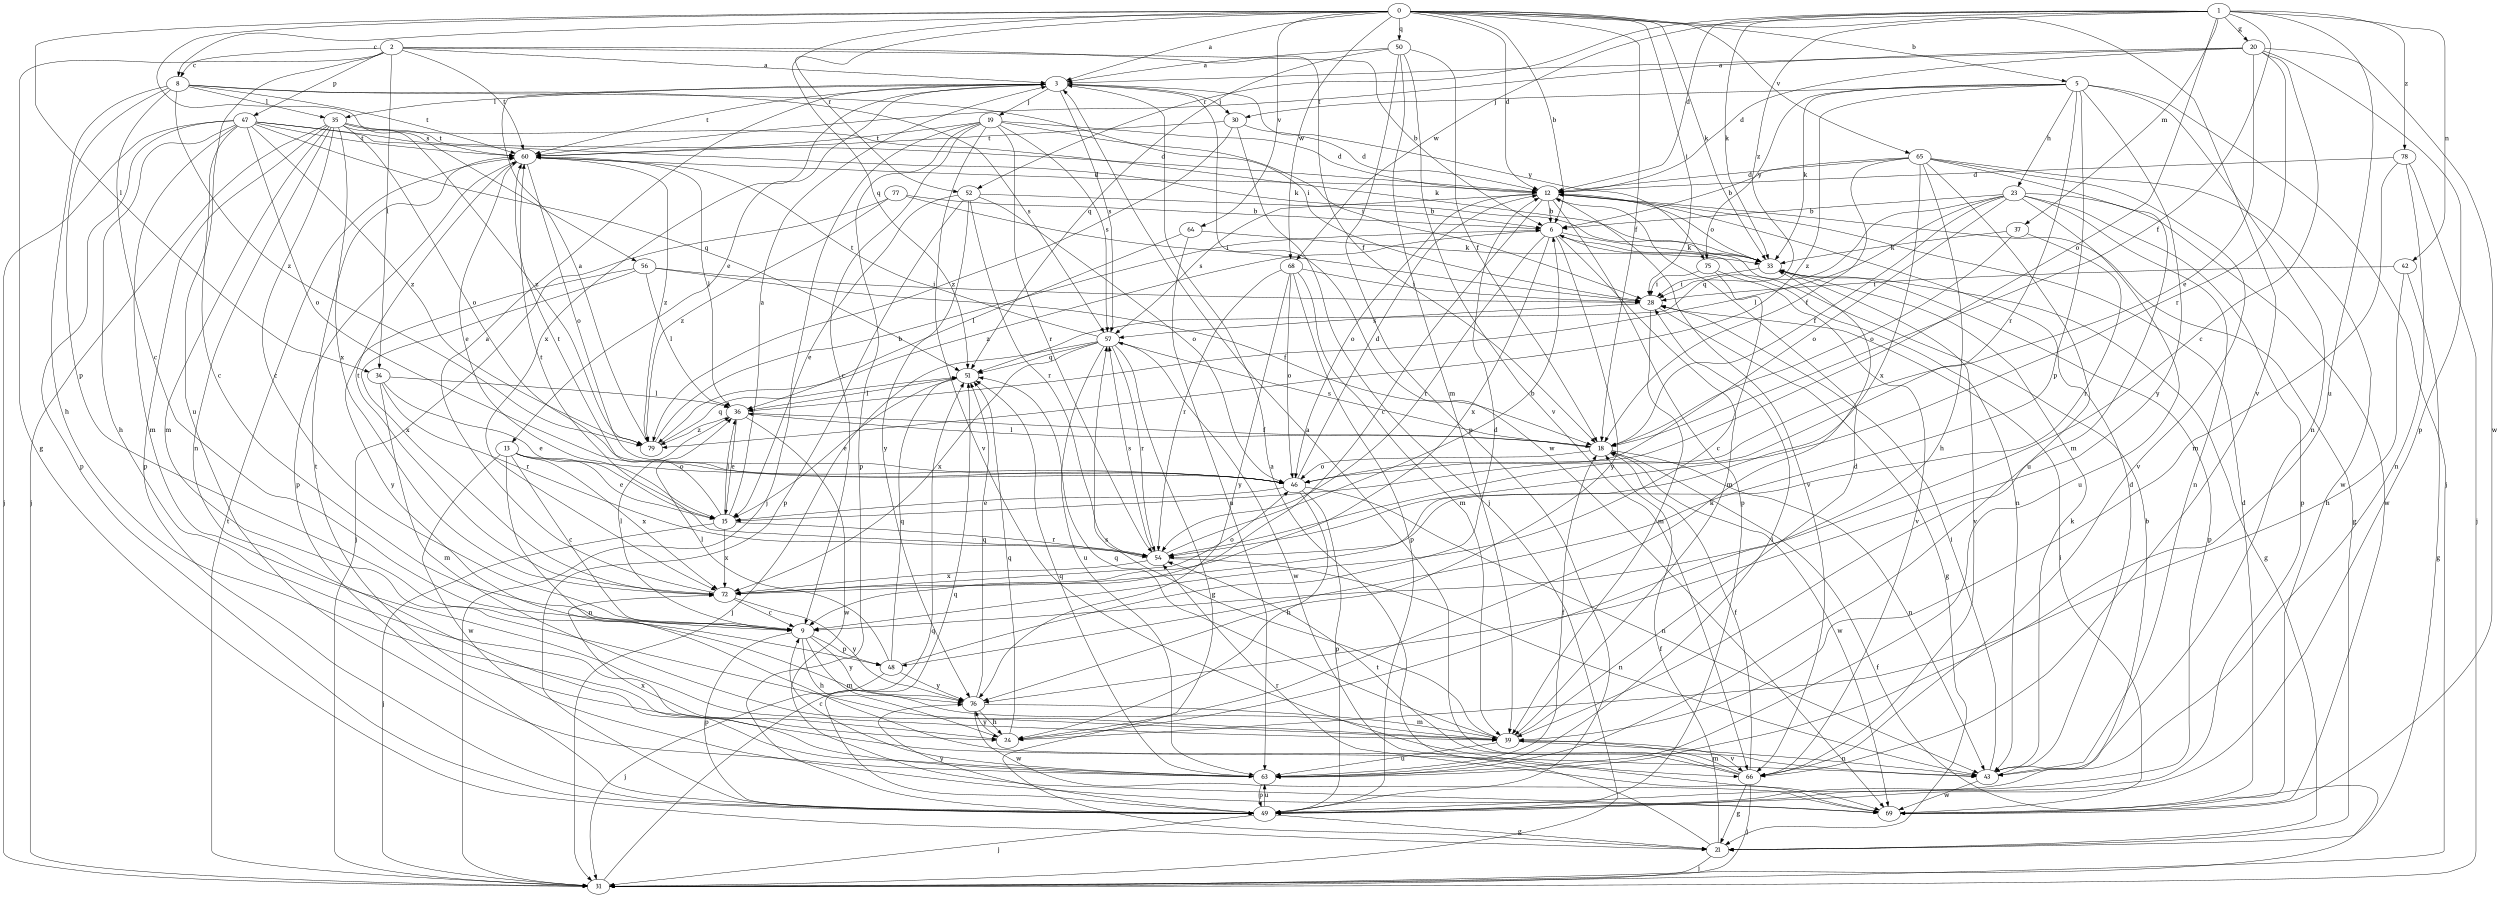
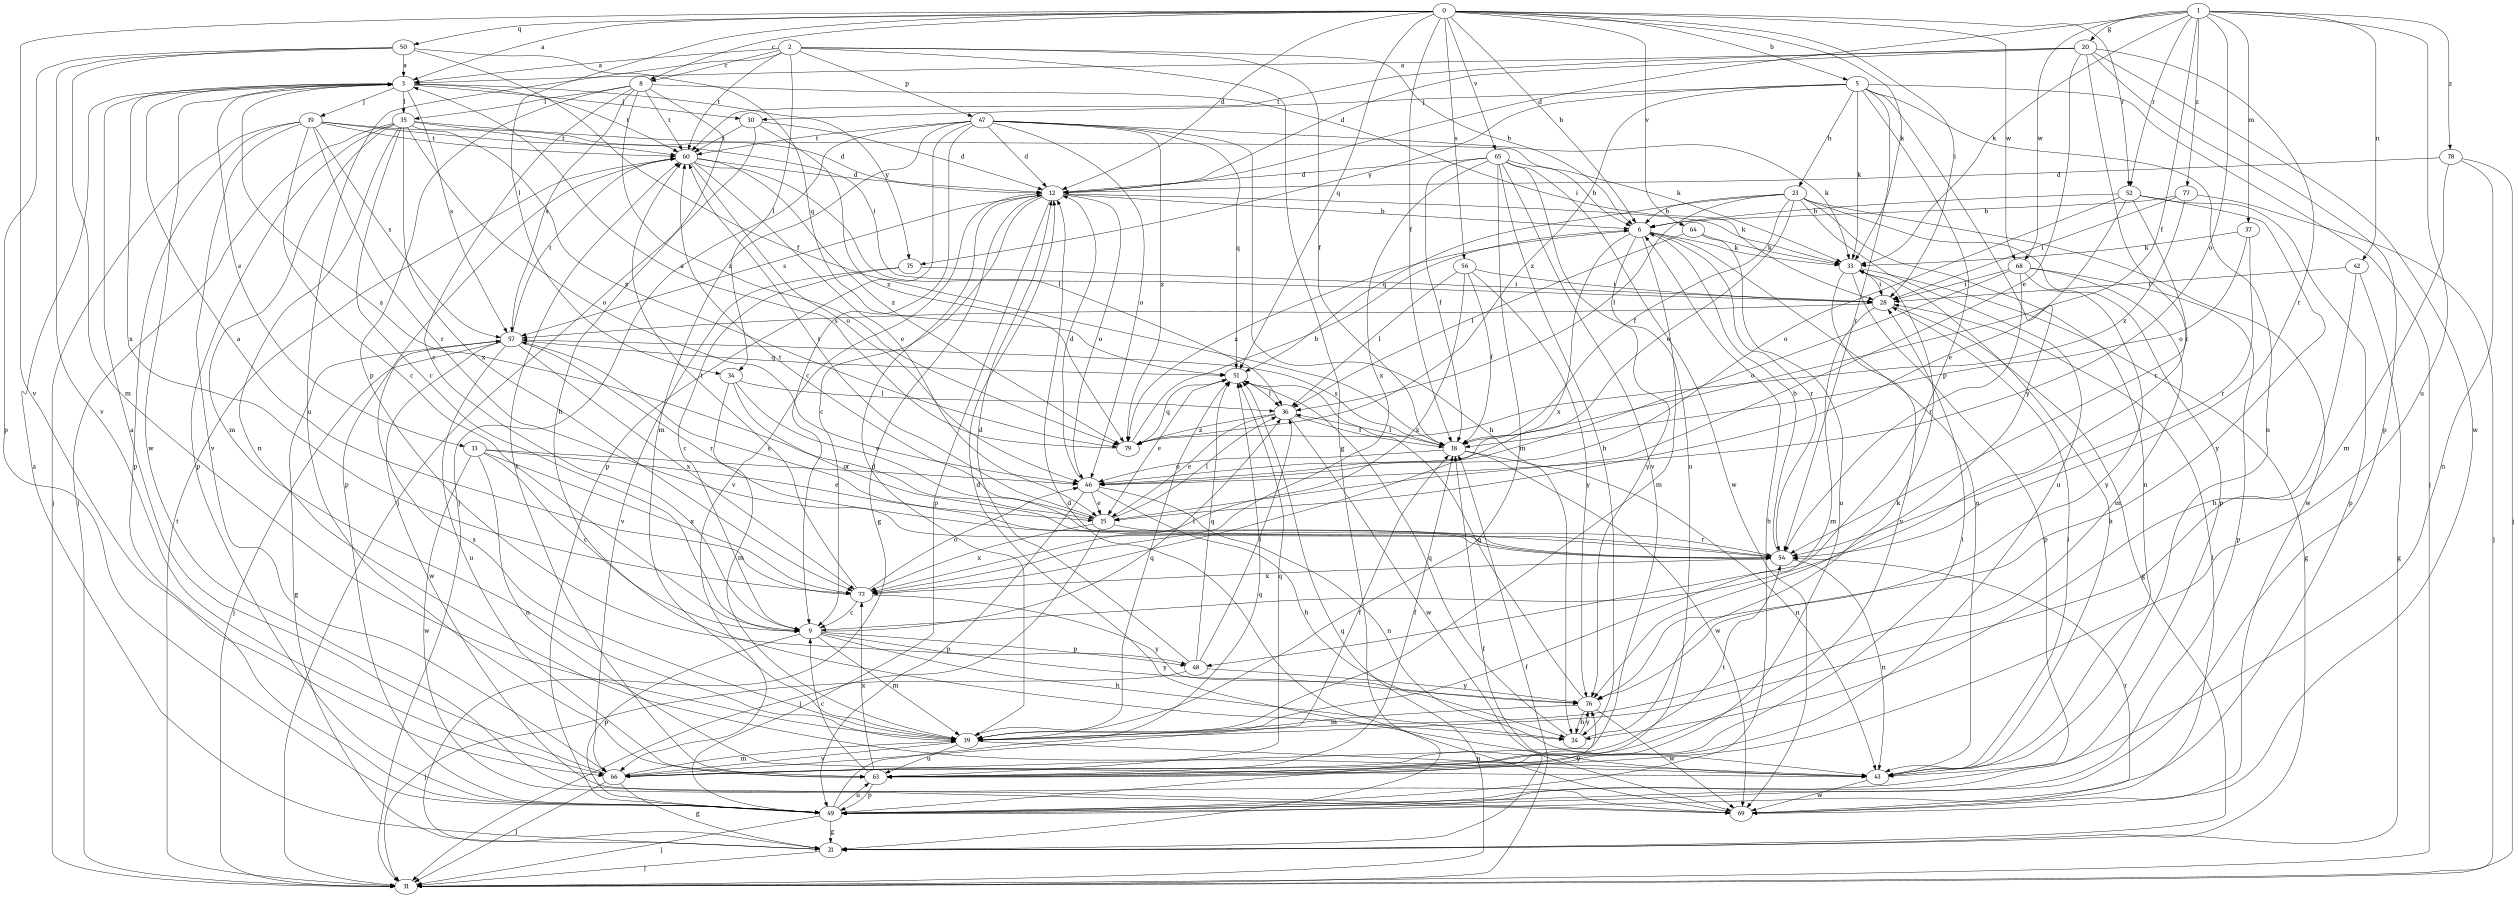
edge "1" -> "28": now "1" -> "77"
edge "12" -> "33": label "o" -> "k"
